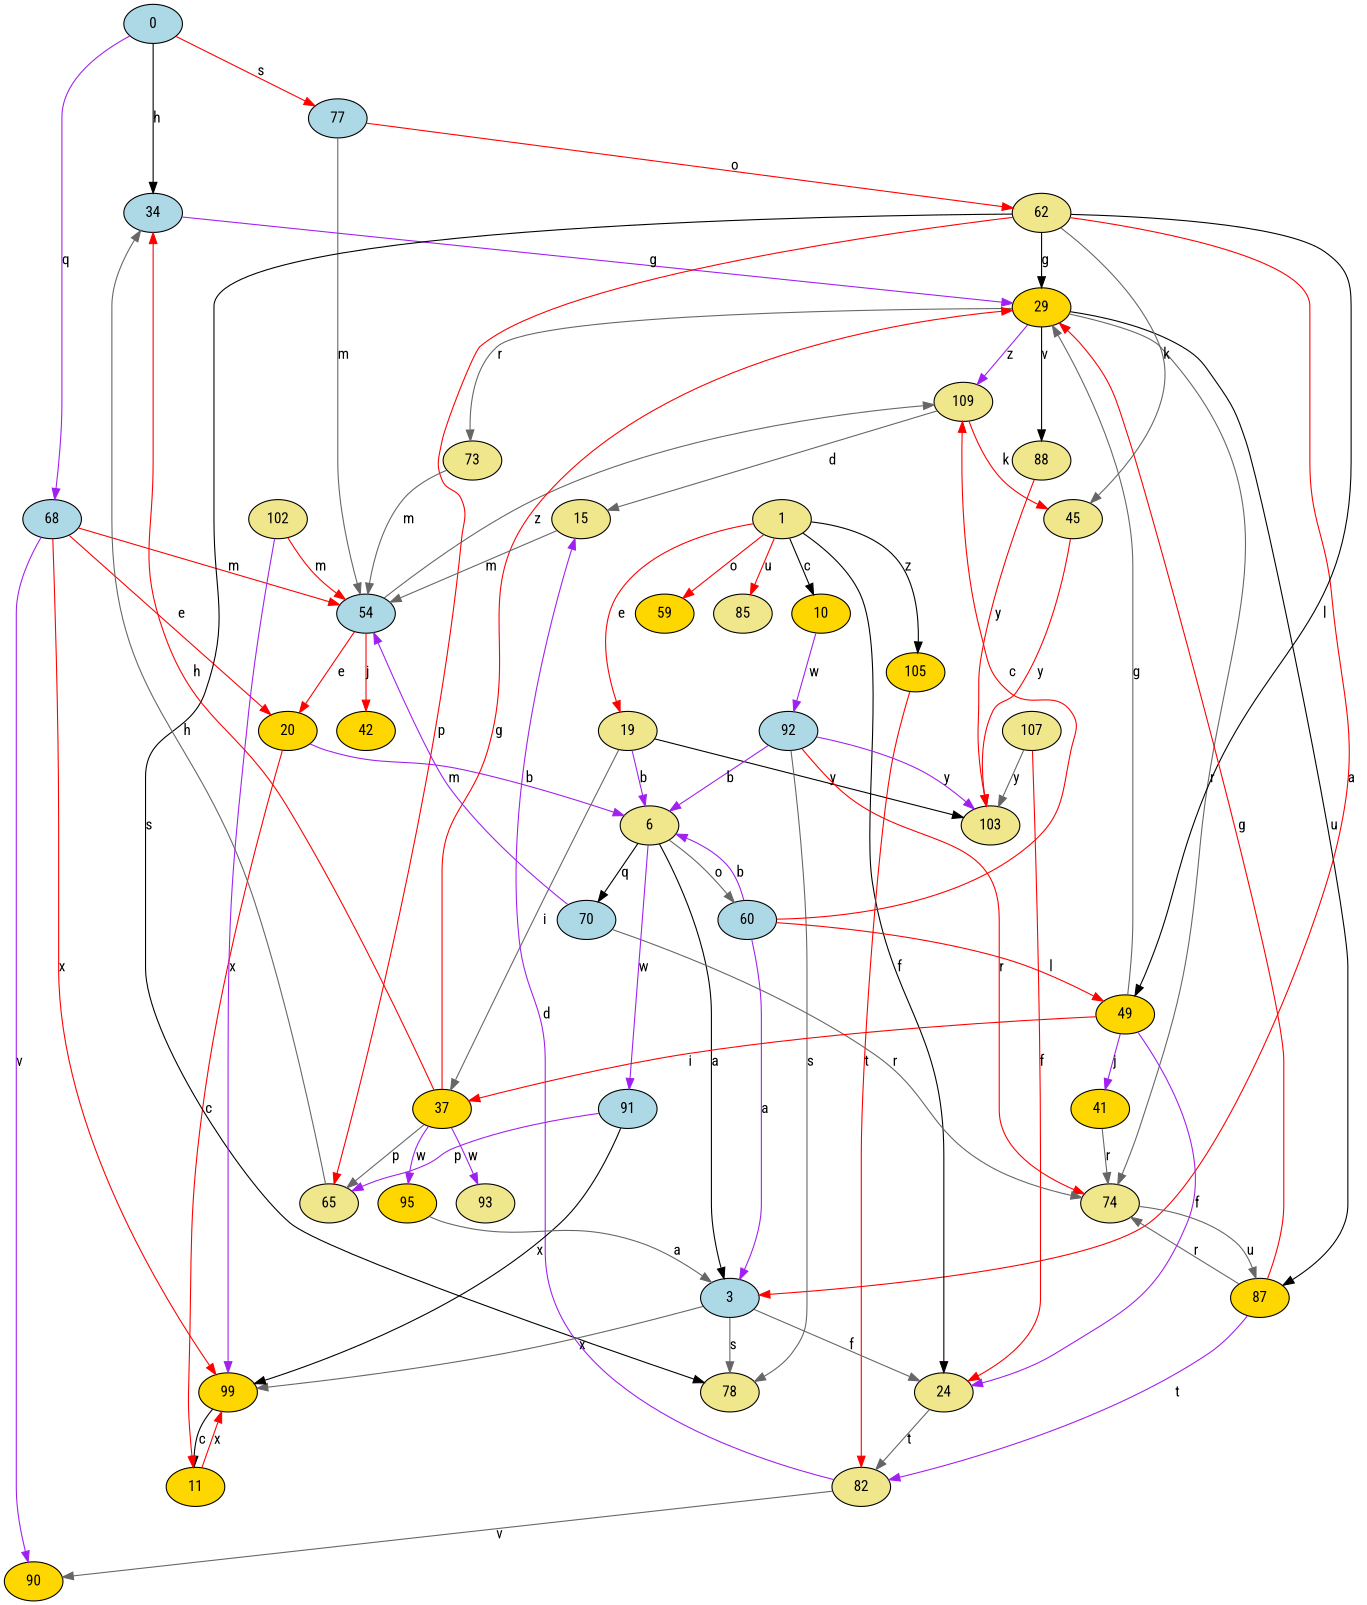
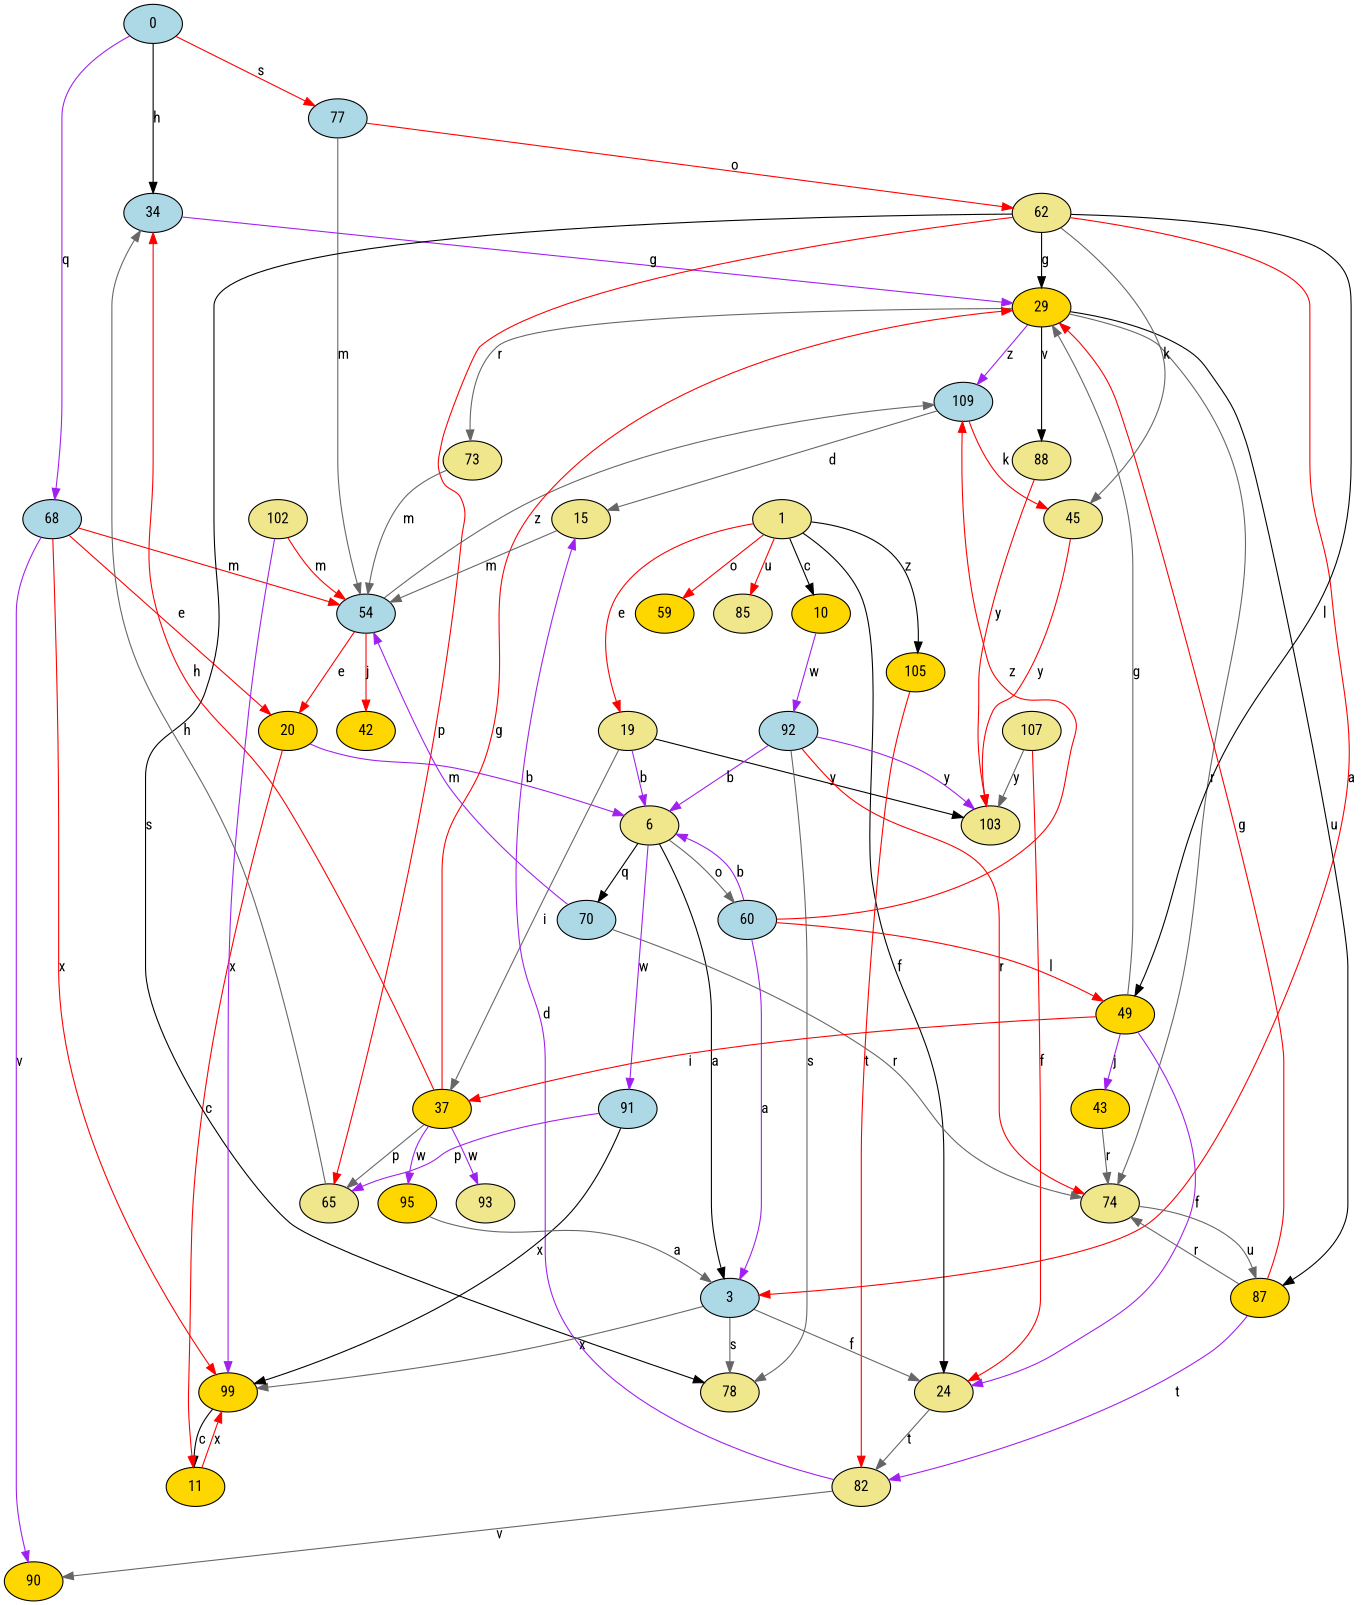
node "109": fillcolor khaki -> lightblue
edge "60" -> "109": label "c" -> "z"
node "41": label "41" -> "43"
